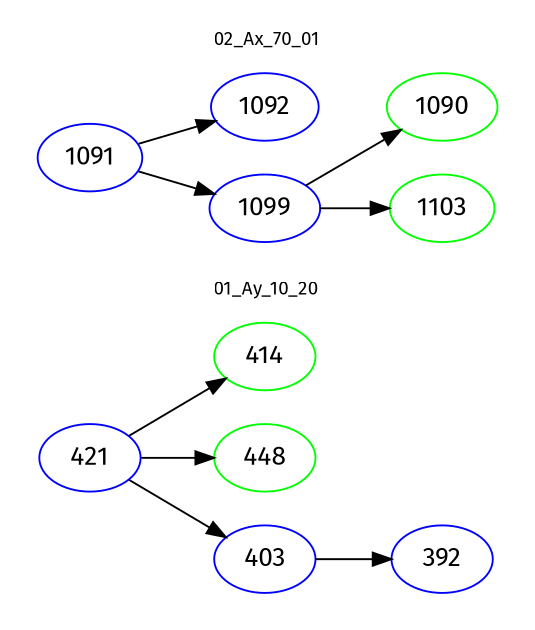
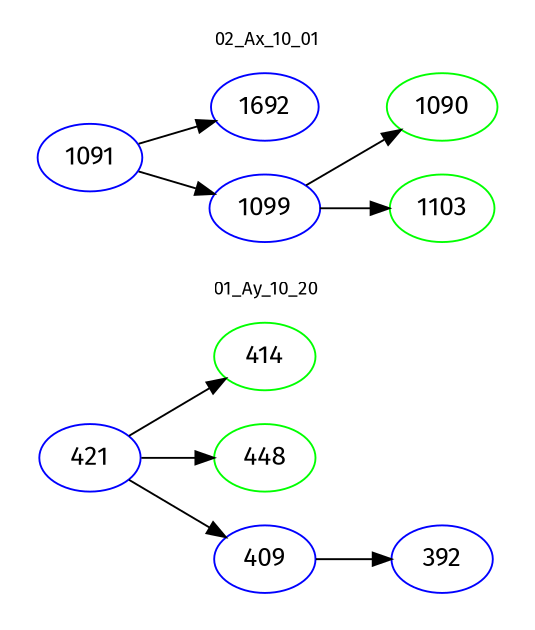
cluster "02_Ax_70_01": label "02_Ax_70_01" -> "02_Ax_10_01"
node "1092": label "1092" -> "1692"
node "403": label "403" -> "409"
